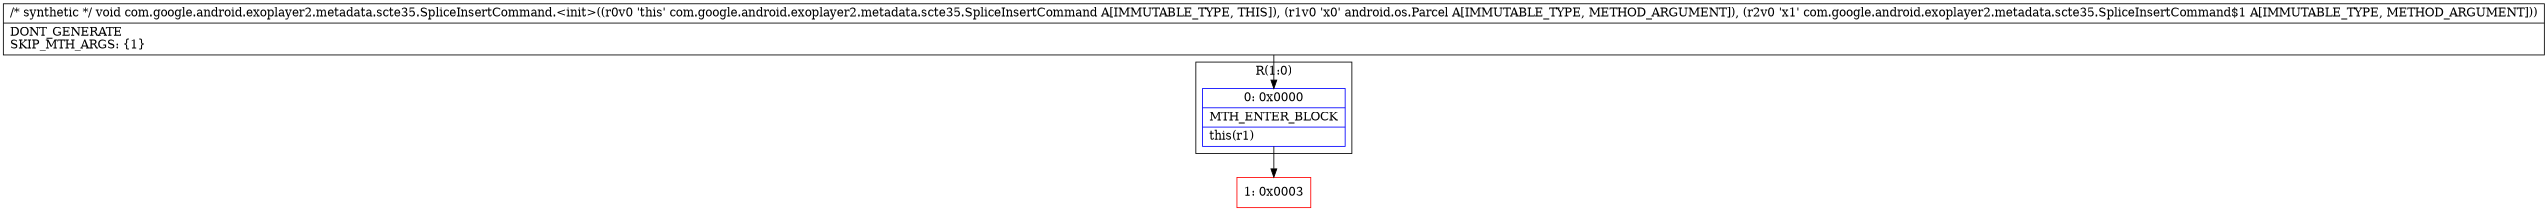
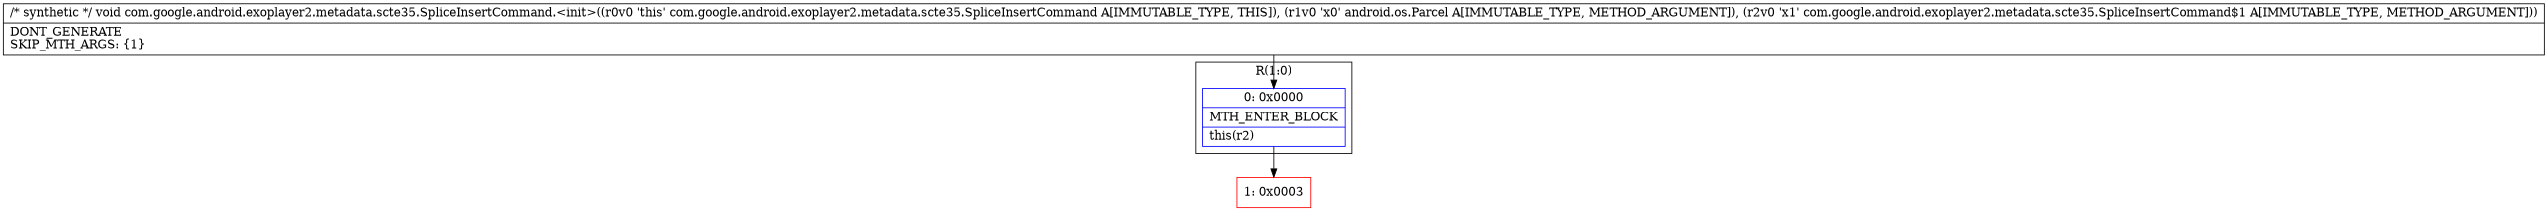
node "0: 0x0000": text "this(r1)" -> "this(r2)"
